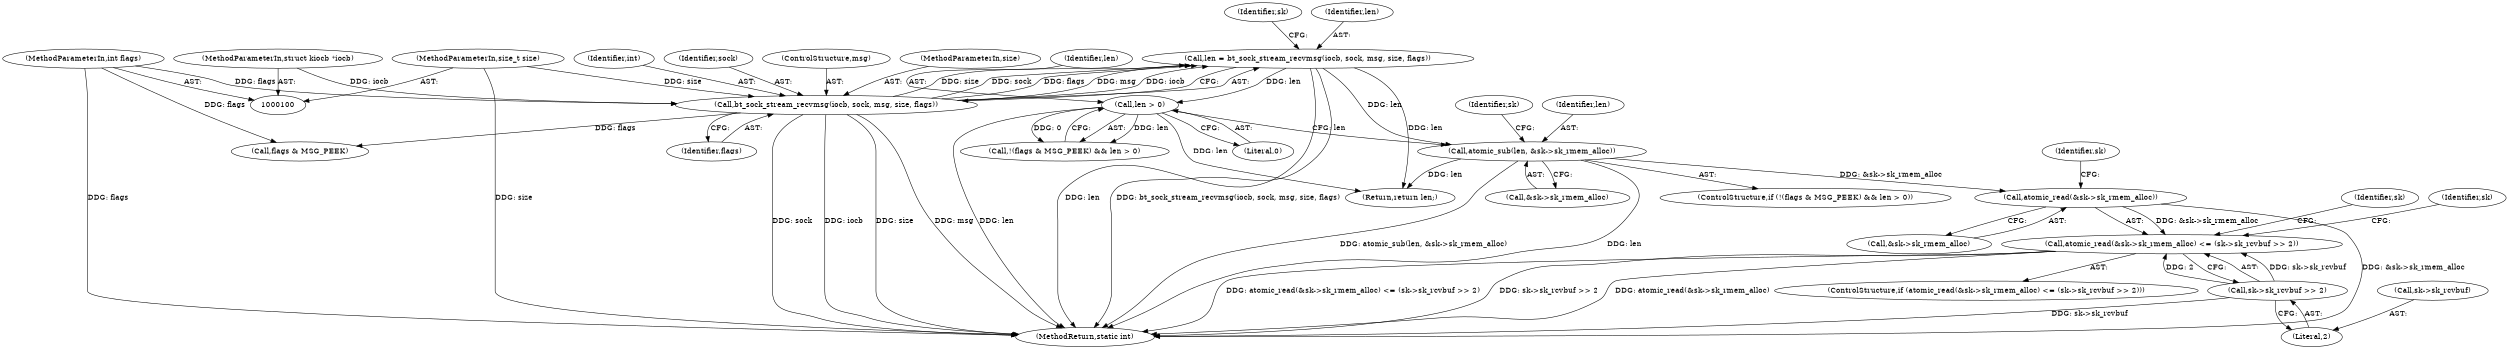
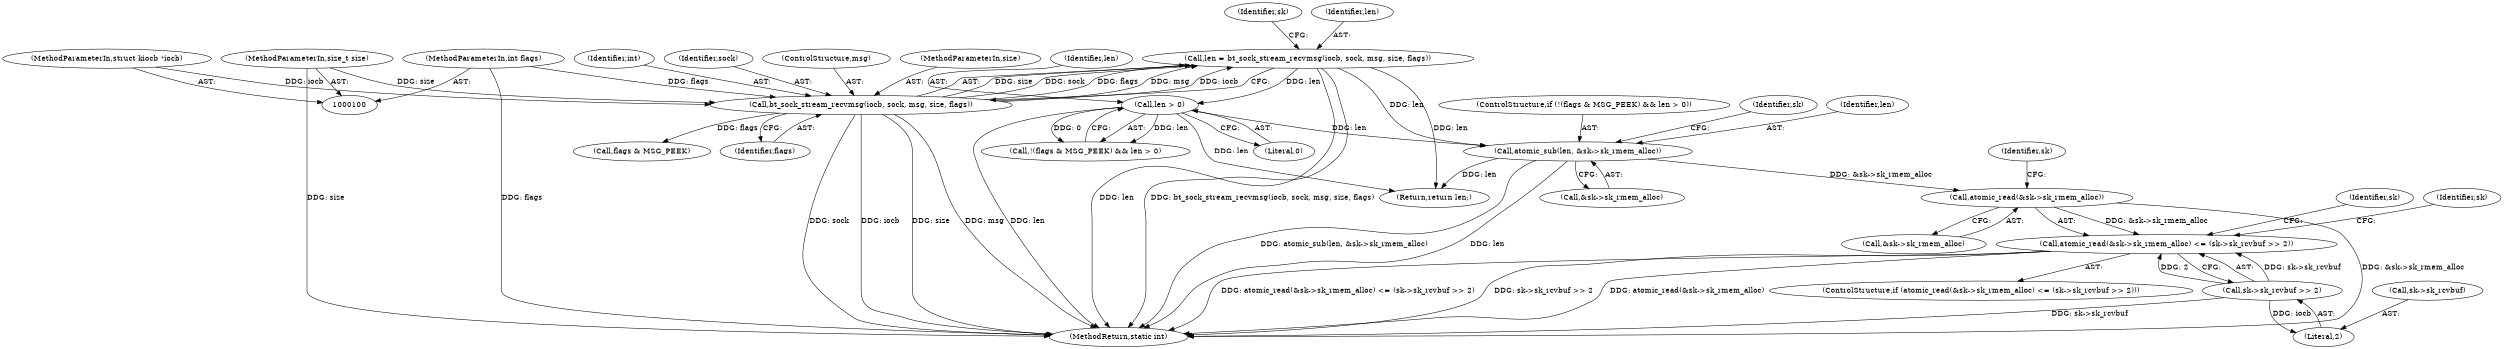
edge "(MethodParameterIn,int flags)" -> "(Call,flags & MSG_PEEK)": removed, label "DDG: flags"
edge "(Call,len > 0)" -> "(Call,atomic_sub(len, &sk->sk_rmem_alloc))": label "CFG: len" -> "DDG: len"
edge "(Call,atomic_sub(len, &sk->sk_rmem_alloc))" -> "(ControlStructure,if (!(flags & MSG_PEEK) && len > 0))": reversed
edge "(Call,sk->sk_rcvbuf >> 2)" -> "(Literal,2)": label "CFG: " -> "DDG: iocb"
